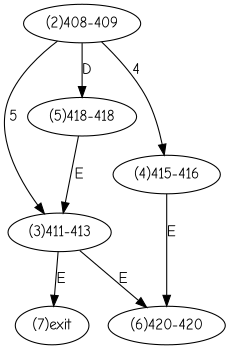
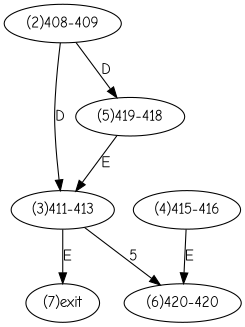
edge "(2)408-409" -> "(4)415-416": removed, label "4"
edge "(2)408-409" -> "(3)411-413": label "5" -> "D"
node "(5)418-418": label "(5)418-418" -> "(5)419-418"
edge "(3)411-413" -> "(6)420-420": label "E" -> "5"
